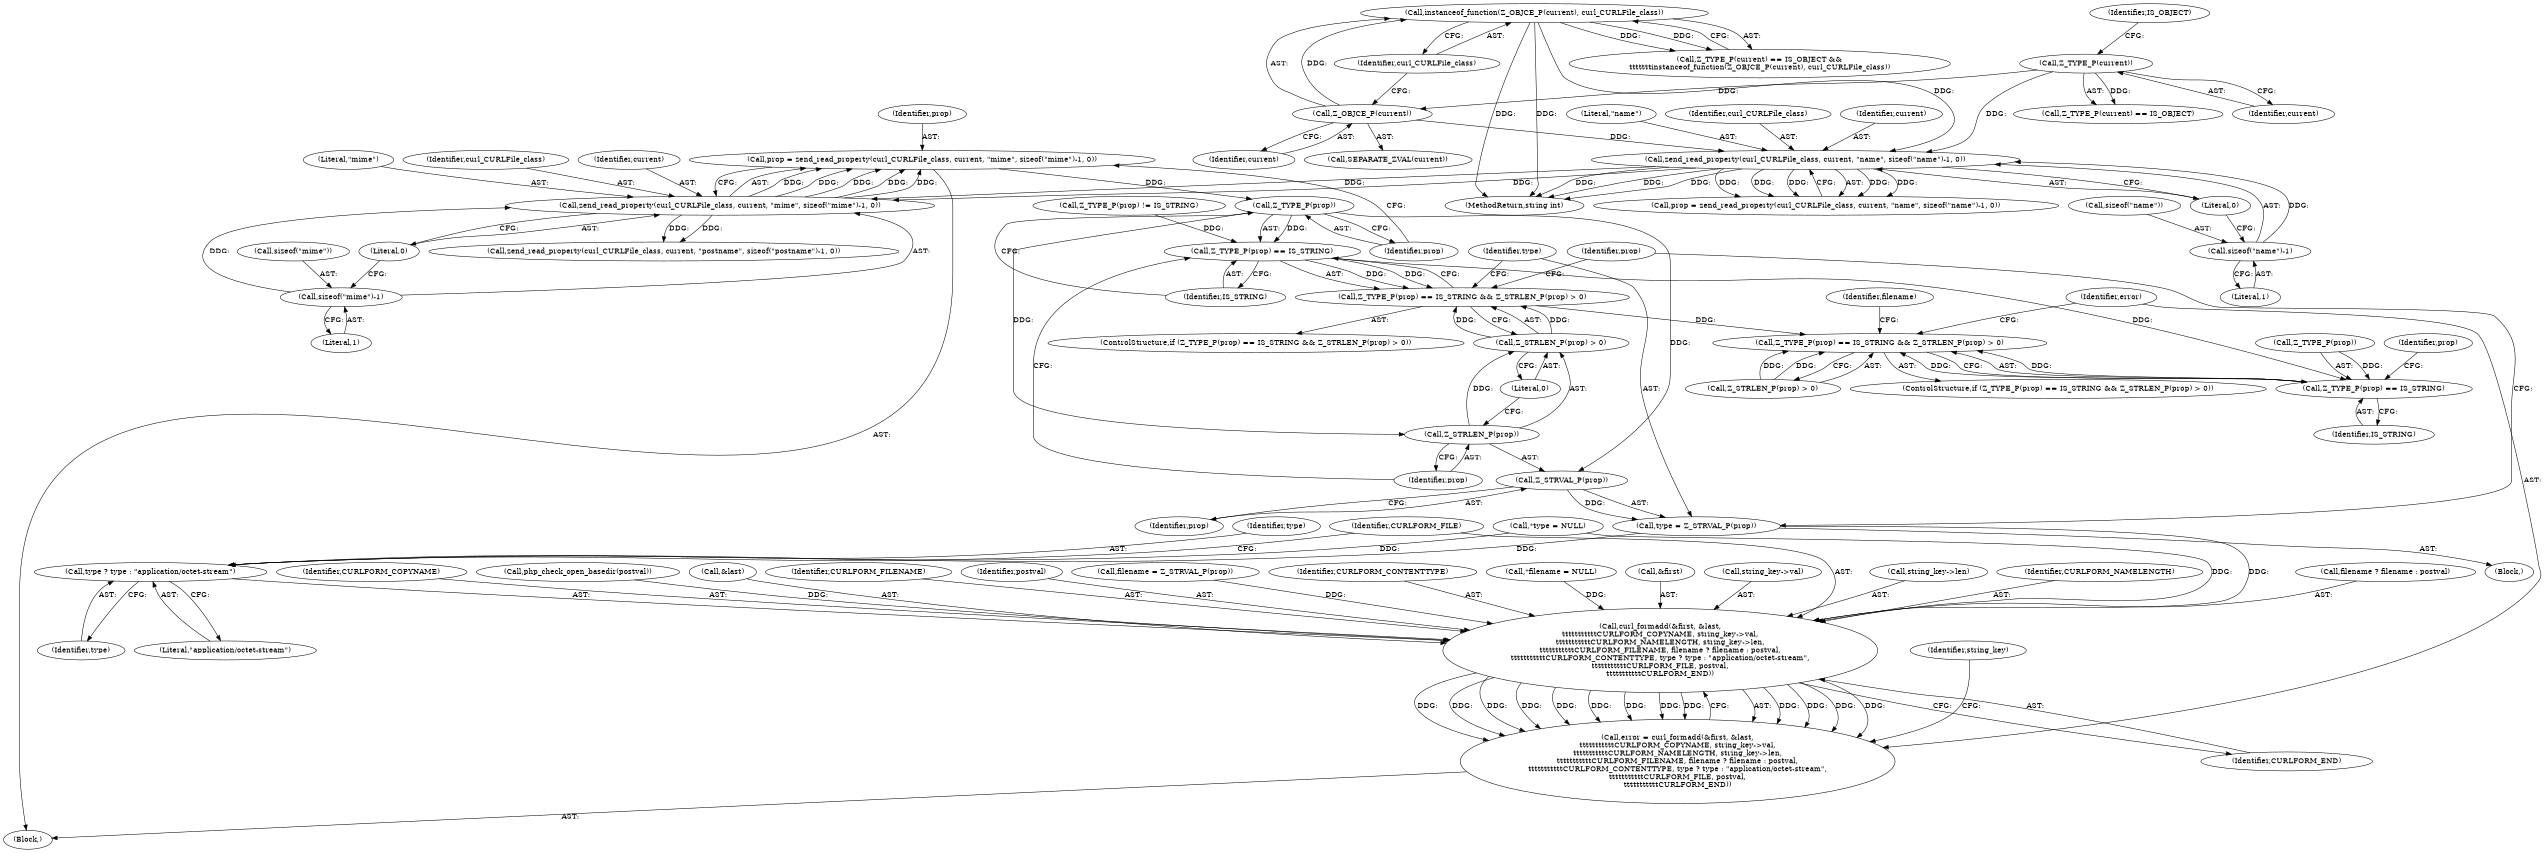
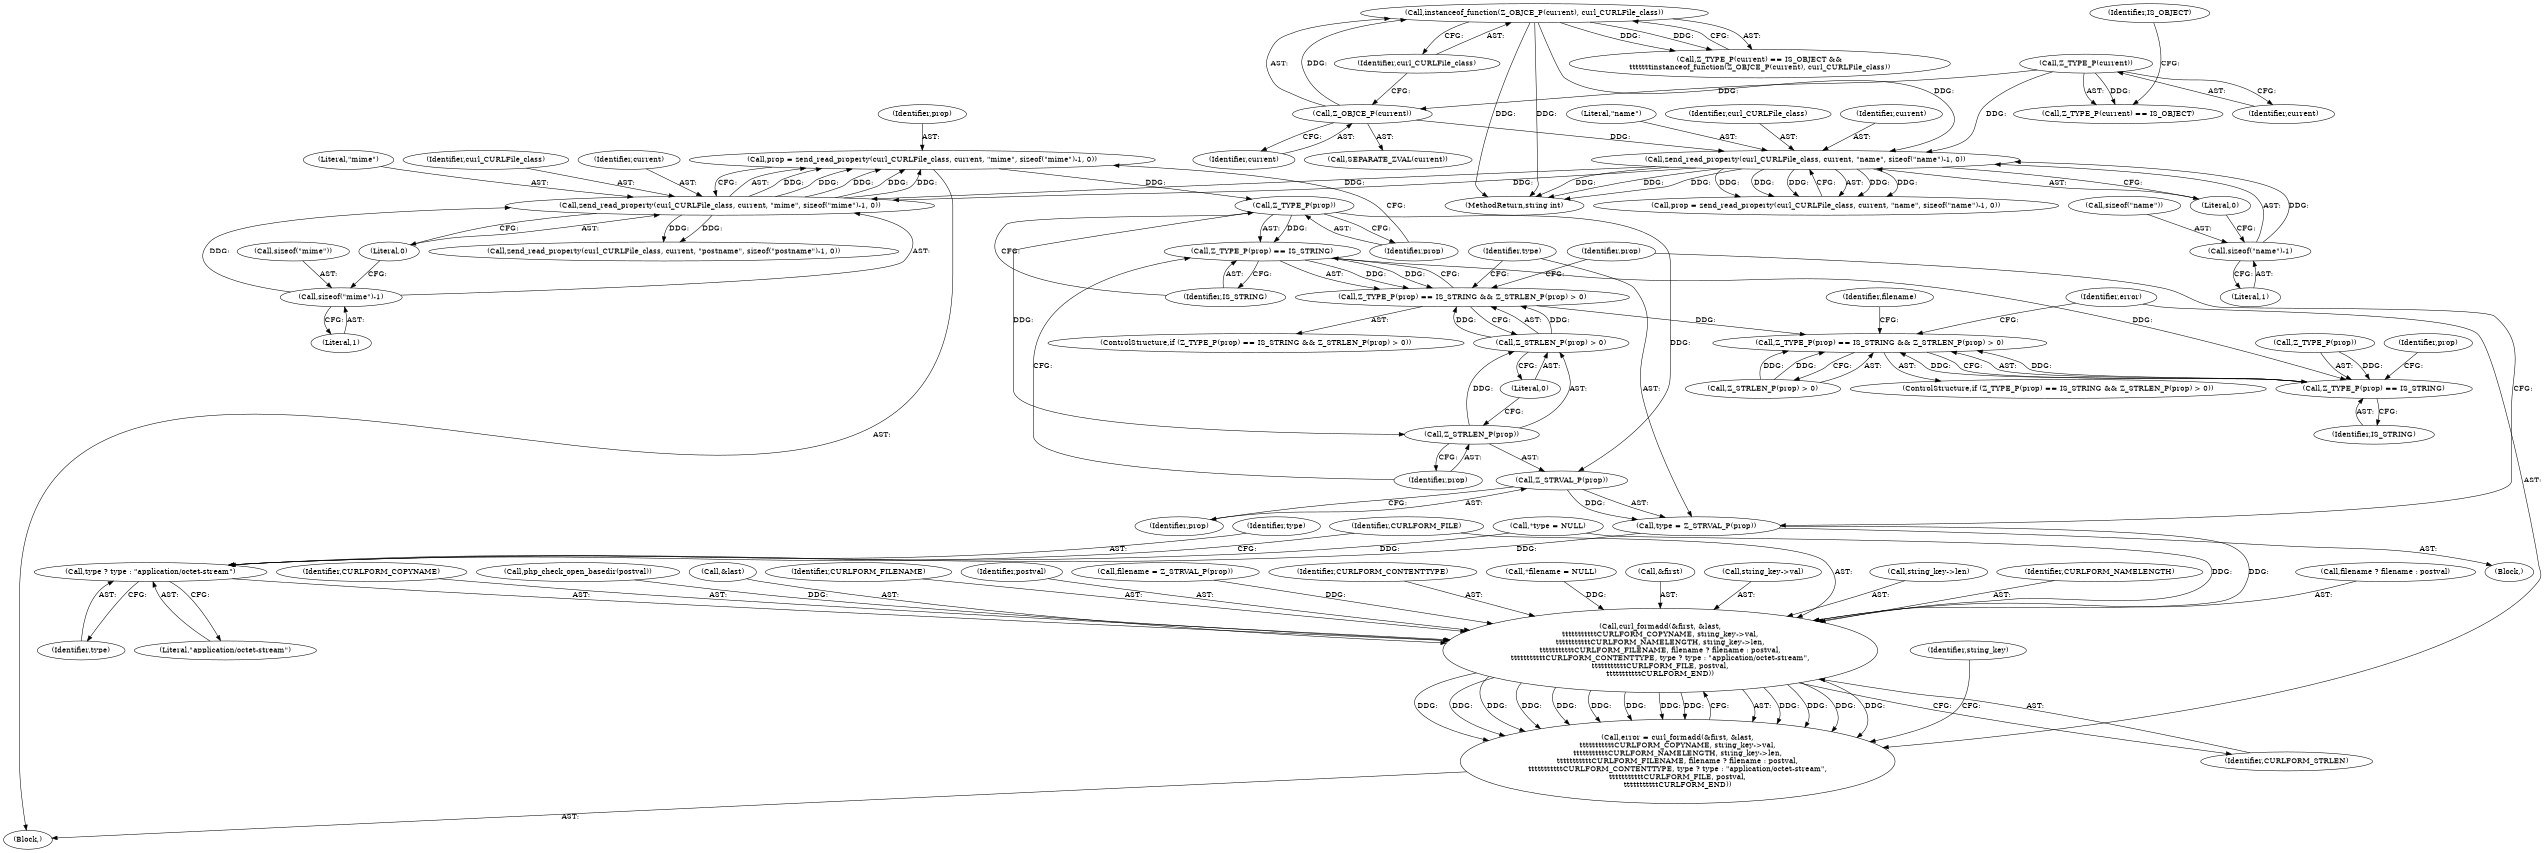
edge "(Identifier,IS_OBJECT)" -> "(Call,Z_TYPE_P(current))": now "(Identifier,IS_OBJECT)" -> "(Call,Z_TYPE_P(current) == IS_OBJECT)"
node "(Call,Z_TYPE_P(prop) != IS_STRING)": removed
node "(Identifier,CURLFORM_END)": label "(Identifier,CURLFORM_END)" -> "(Identifier,CURLFORM_STRLEN)"
